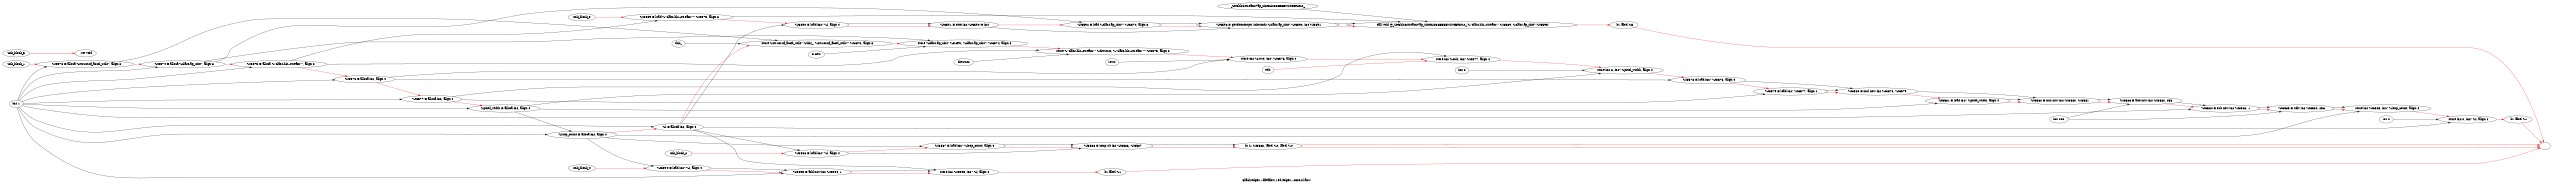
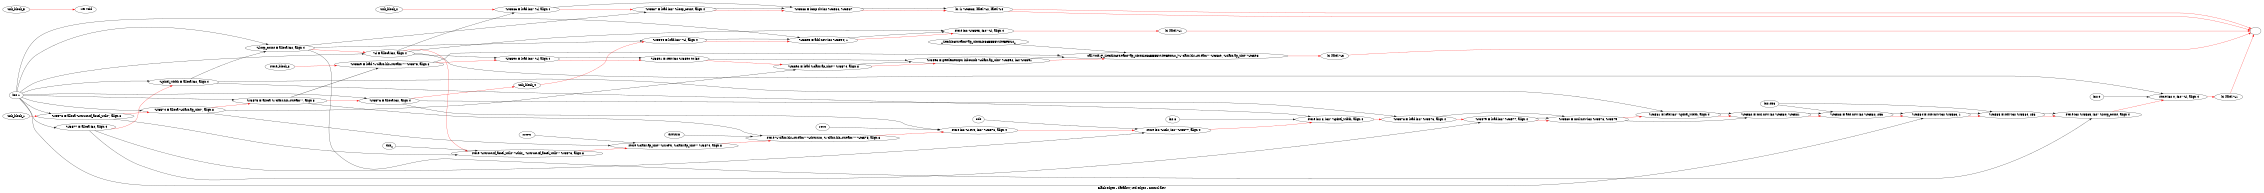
node "unk_block_3": label "unk_block_3" -> "store_block_3"
edge "cols" -> "store i32 %cols, i32* %t3577, align 4": color red -> black
edge "%t3576 = alloca i32, align 4" -> "%t3577 = alloca i32, align 4": now "%t3576 = alloca i32, align 4" -> "unk_block_4"
